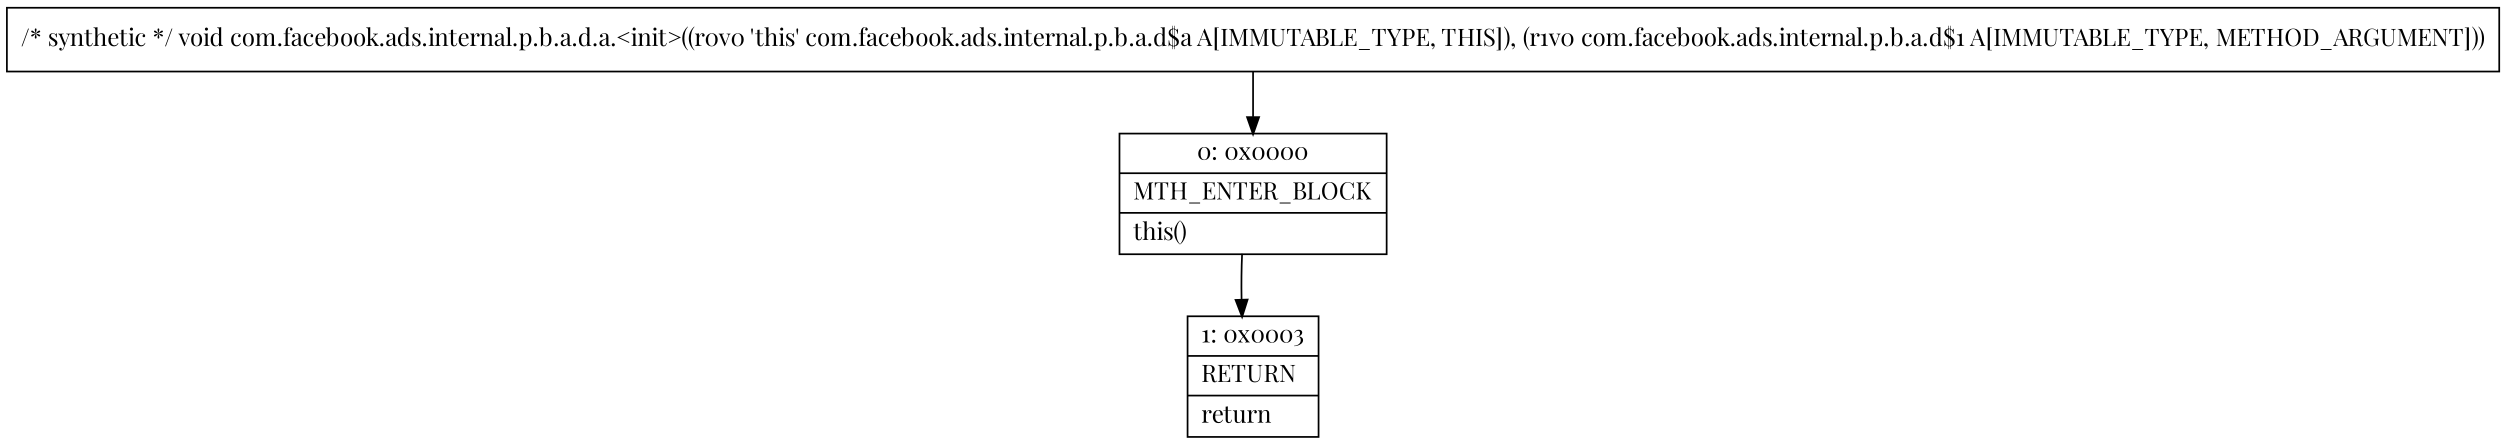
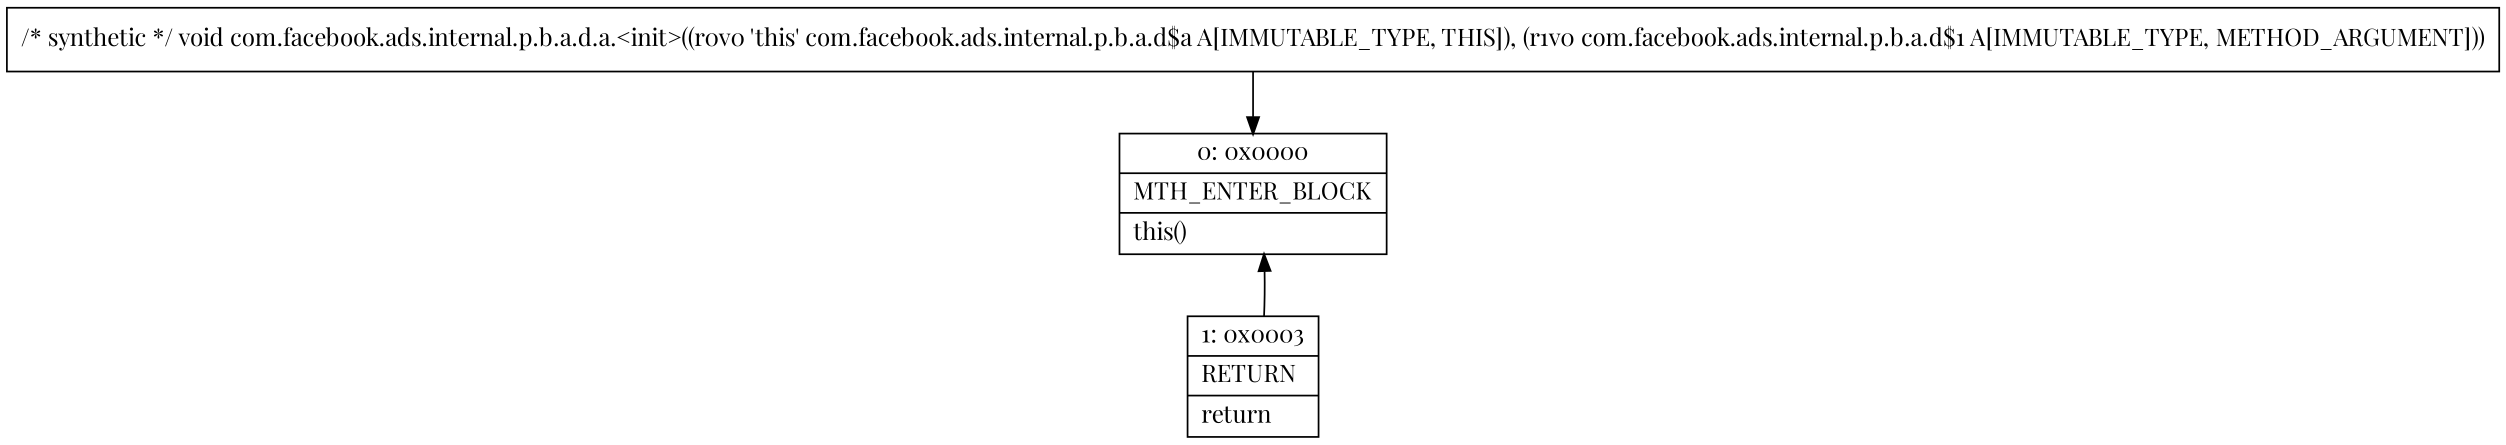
edge "0: 0x0000" -> "1: 0x0003": reversed
